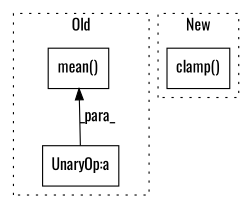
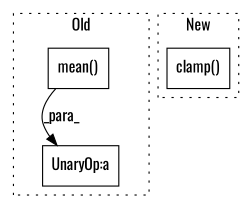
edge "UnaryOp:a" -> "mean()": reversed
